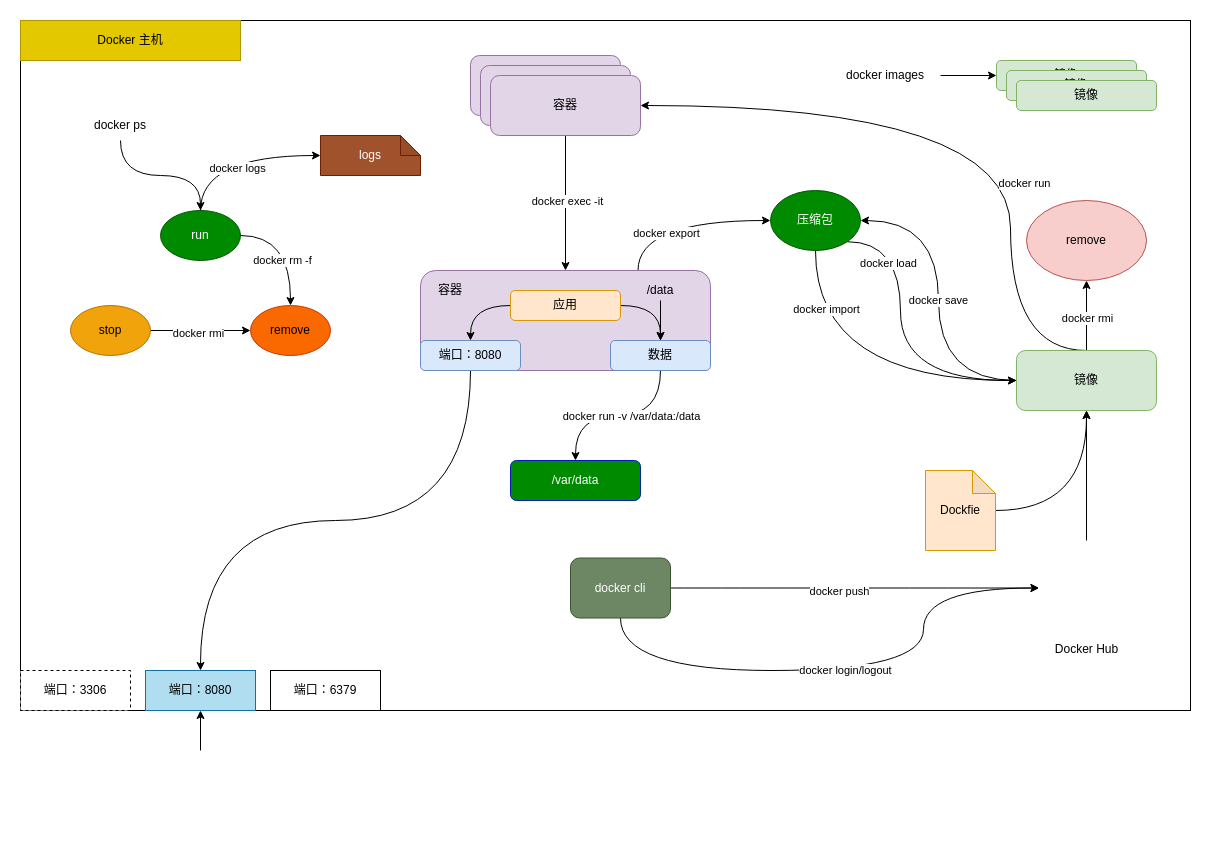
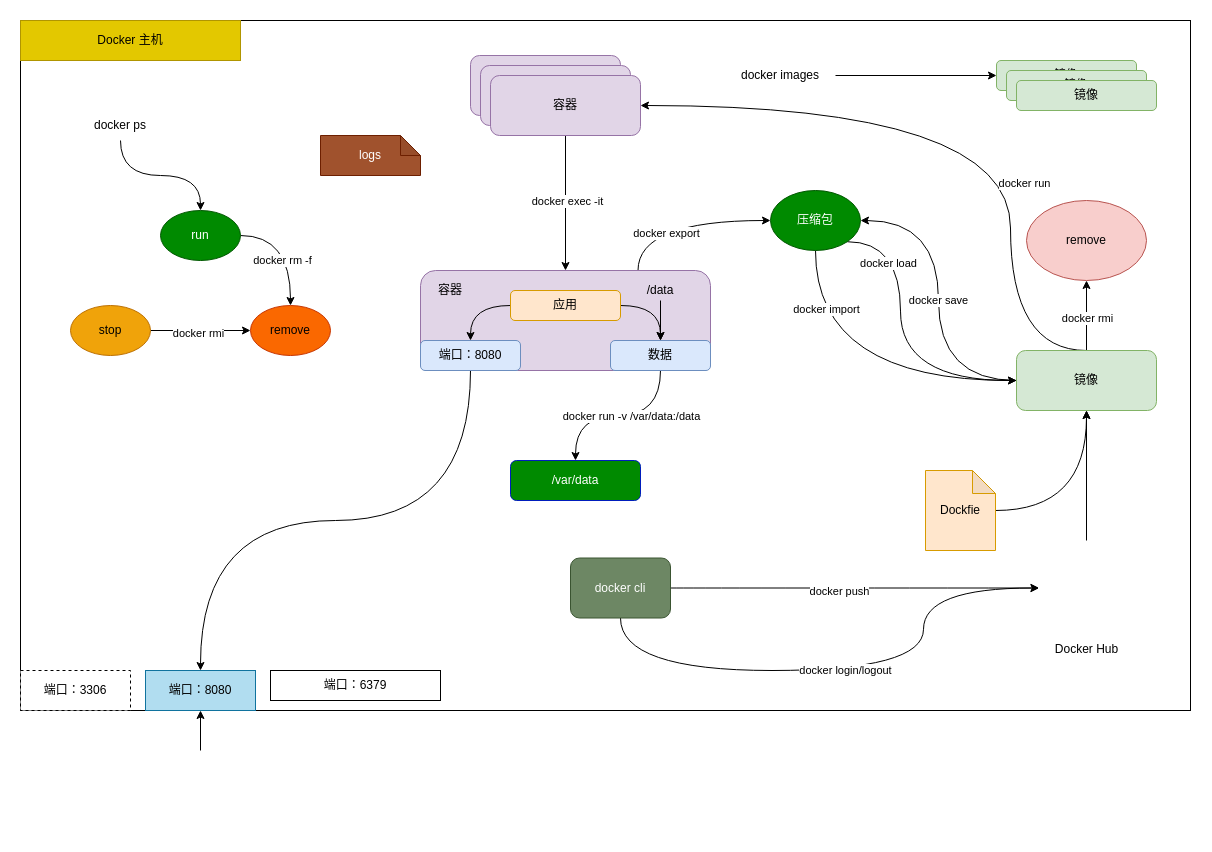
node "docker images": moved (886, 76) -> (781, 76)
edge "run" -> "logs": removed, label "docker logs"
node "端口：6379": size 110x40 -> 170x30
